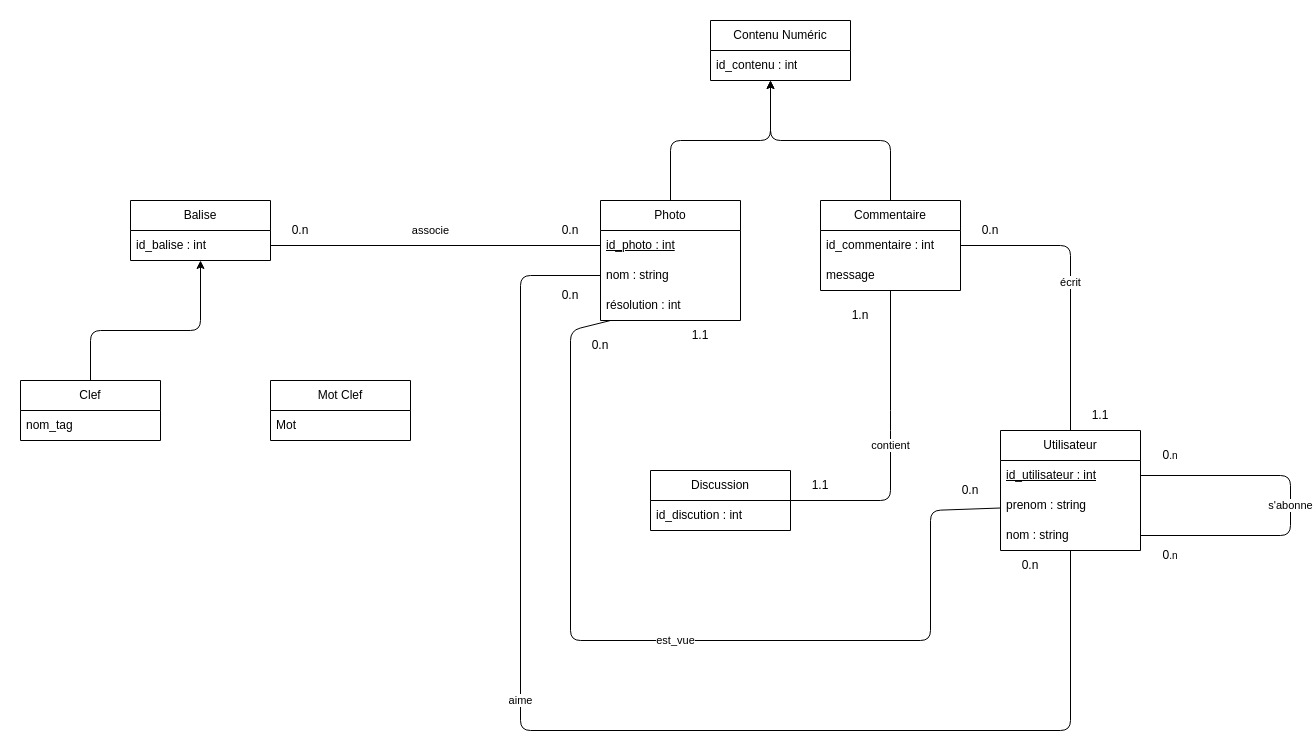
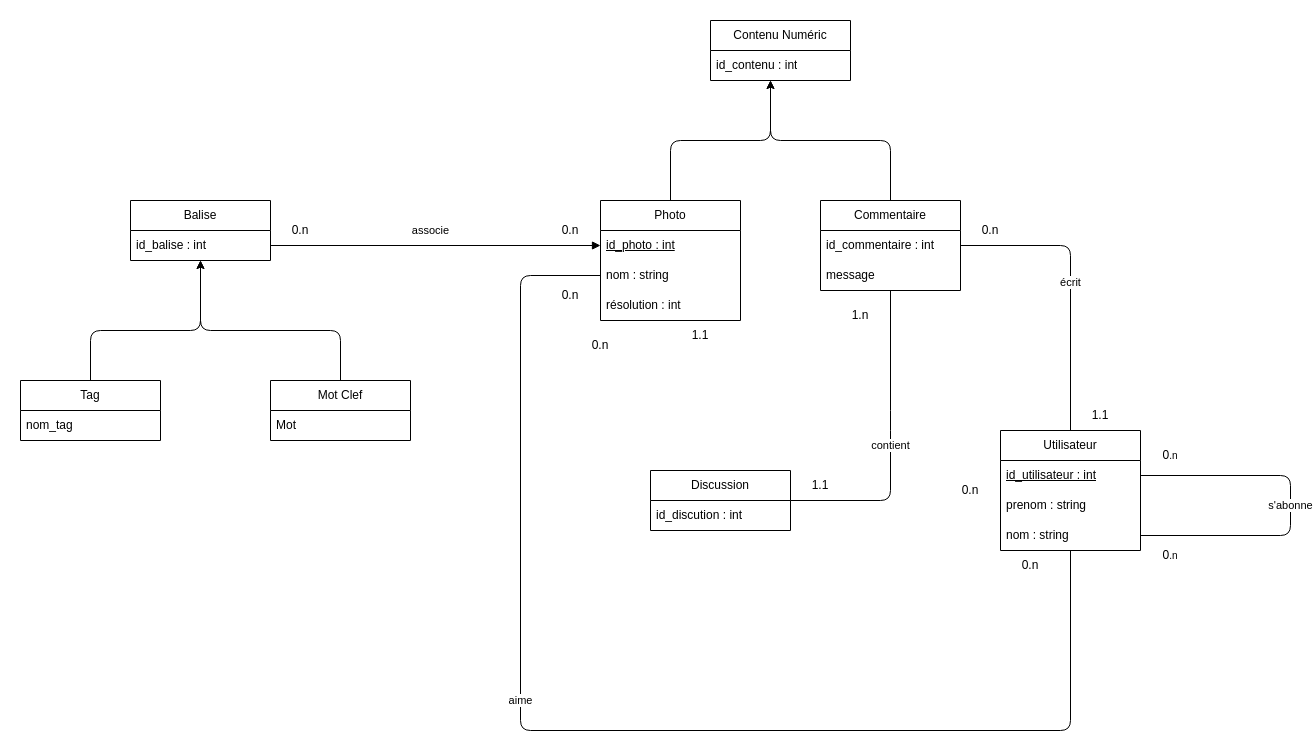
edge "id_balise : int" -- "id_photo : int": arrowhead none -> block
edge "Mot Clef" -> "id_balise : int": added
node "Clef": label "Clef" -> "Tag"
edge "résolution : int" -- "prenom : string": removed, label "est_vue"
